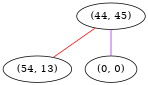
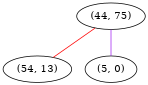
node "(44, 45)": label "(44, 45)" -> "(44, 75)"
node "(0, 0)": label "(0, 0)" -> "(5, 0)"
